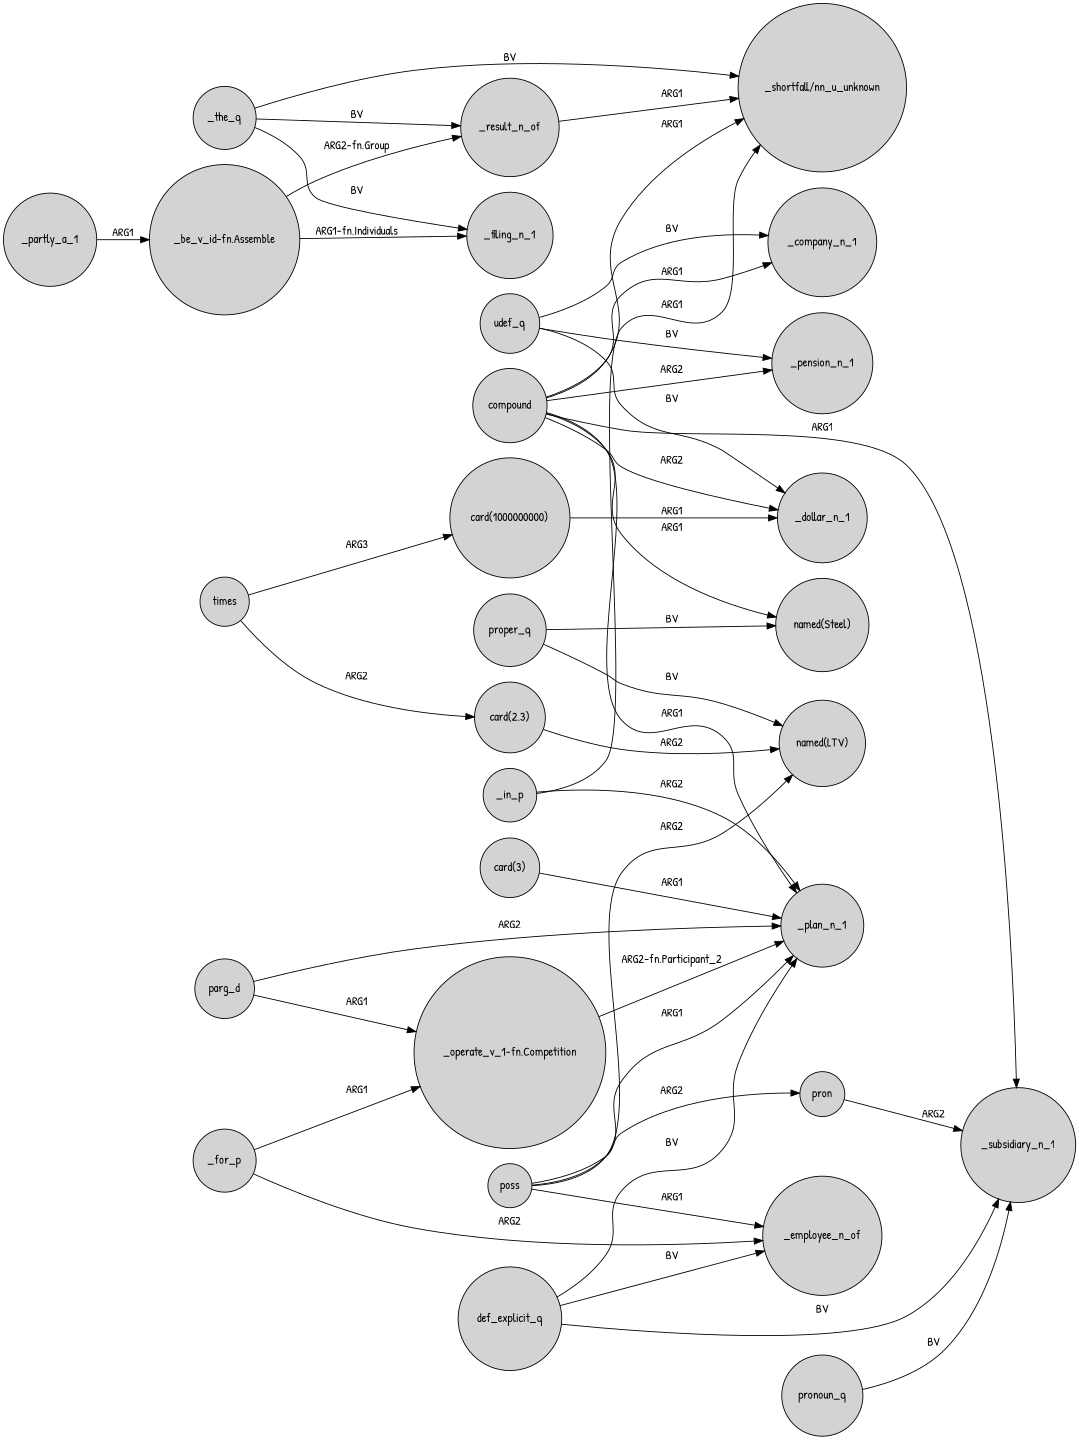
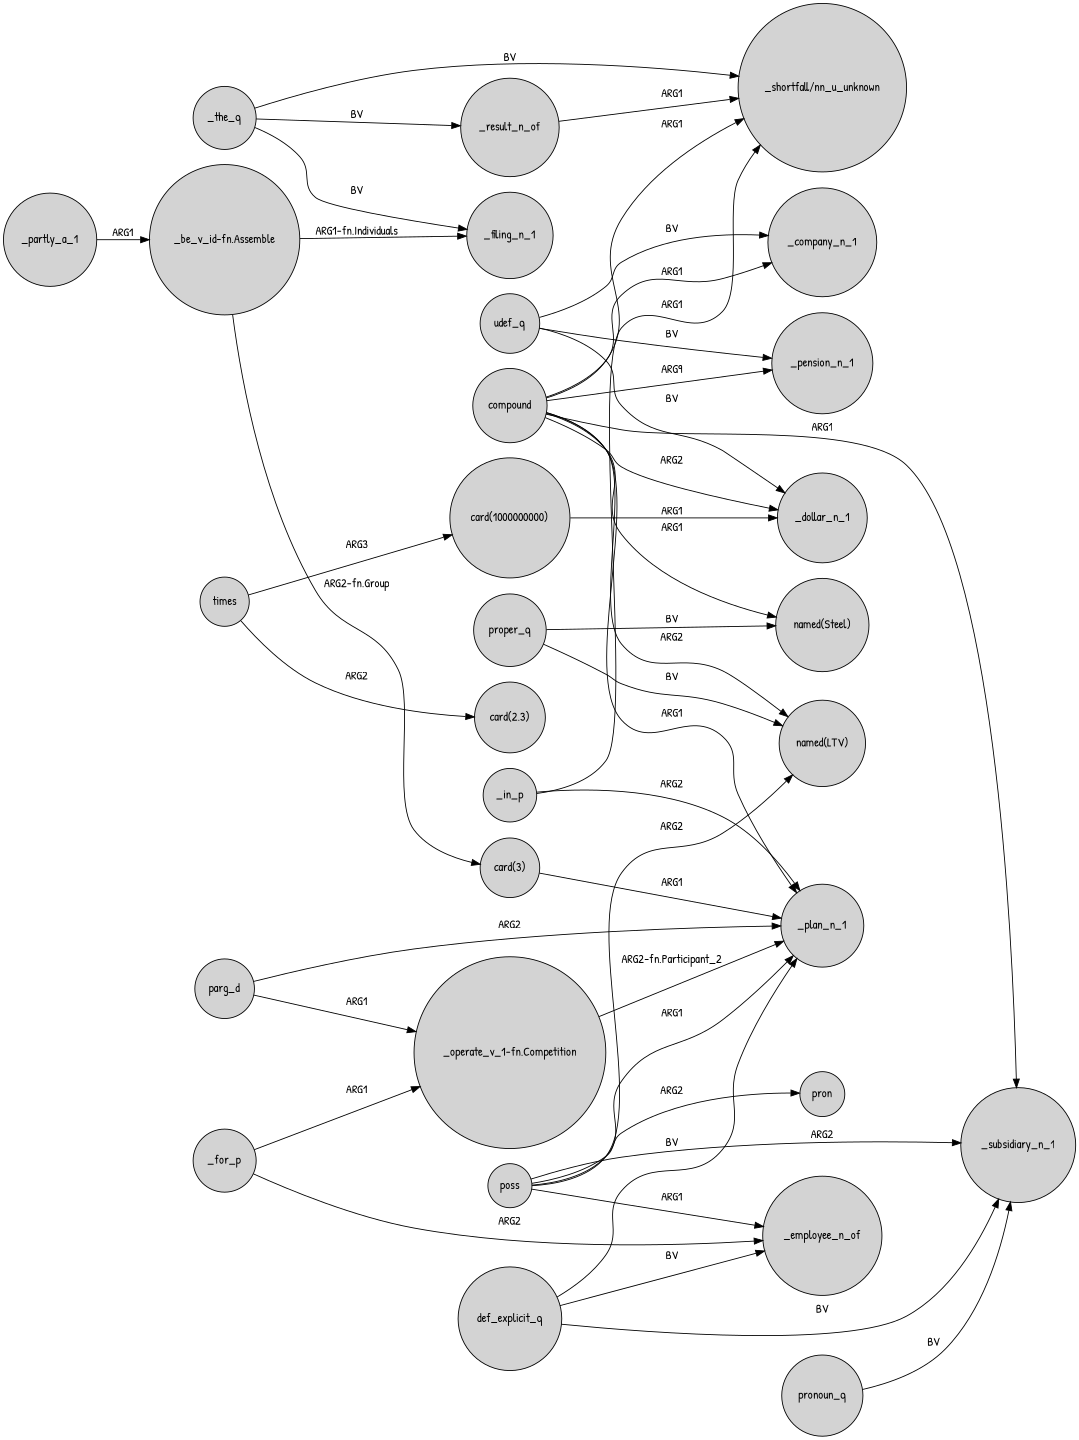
edge "_be_v_id-fn.Assemble" -> "_result_n_of": now "_be_v_id-fn.Assemble" -> "card(3)"
edge "compound" -> "_pension_n_1": label "ARG2" -> "ARG9"
edge "card(2.3)" -> "named(LTV)": now "compound" -> "named(LTV)"
edge "pron" -> "_subsidiary_n_1": now "poss" -> "_subsidiary_n_1"
